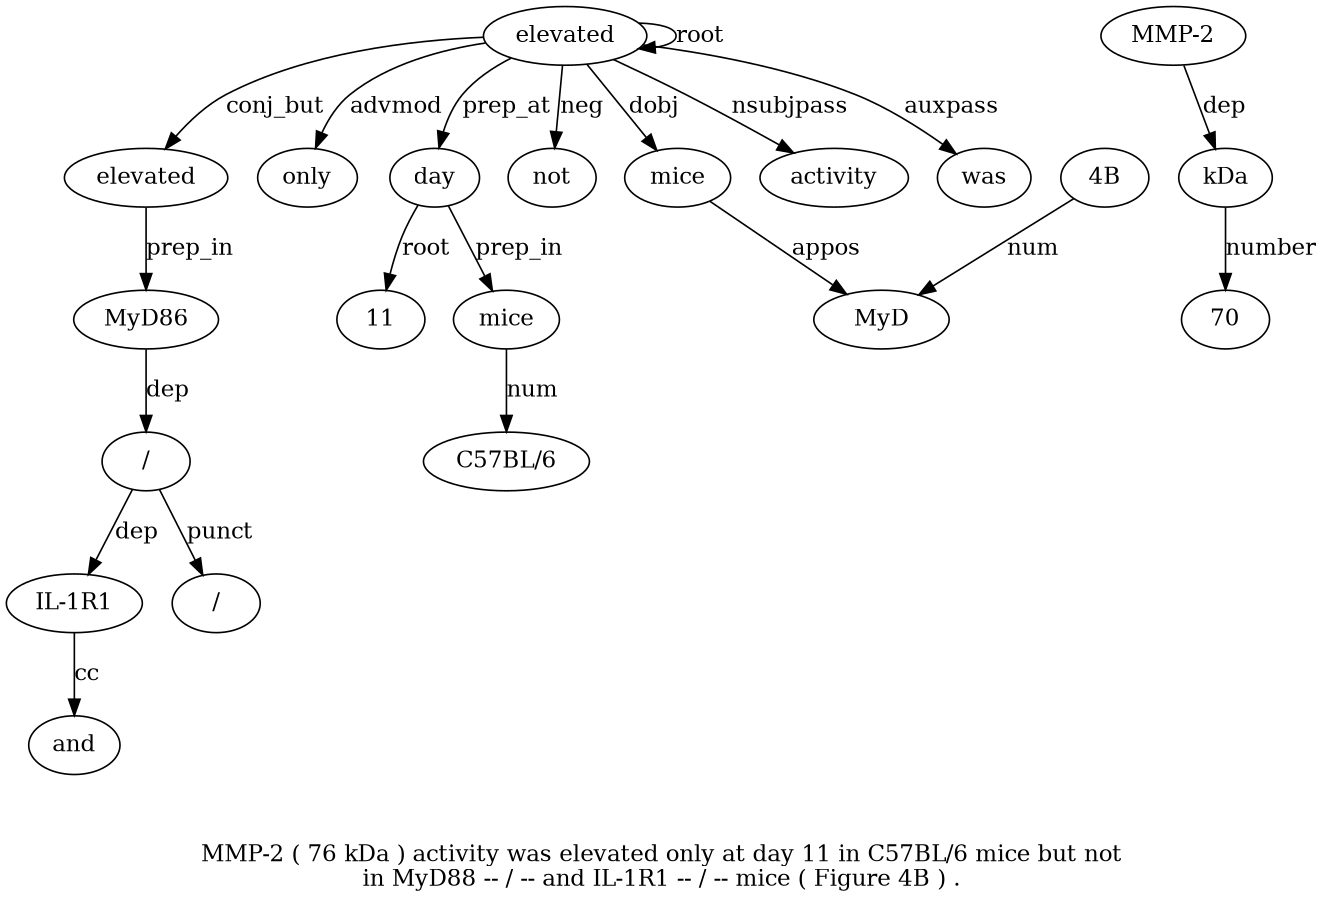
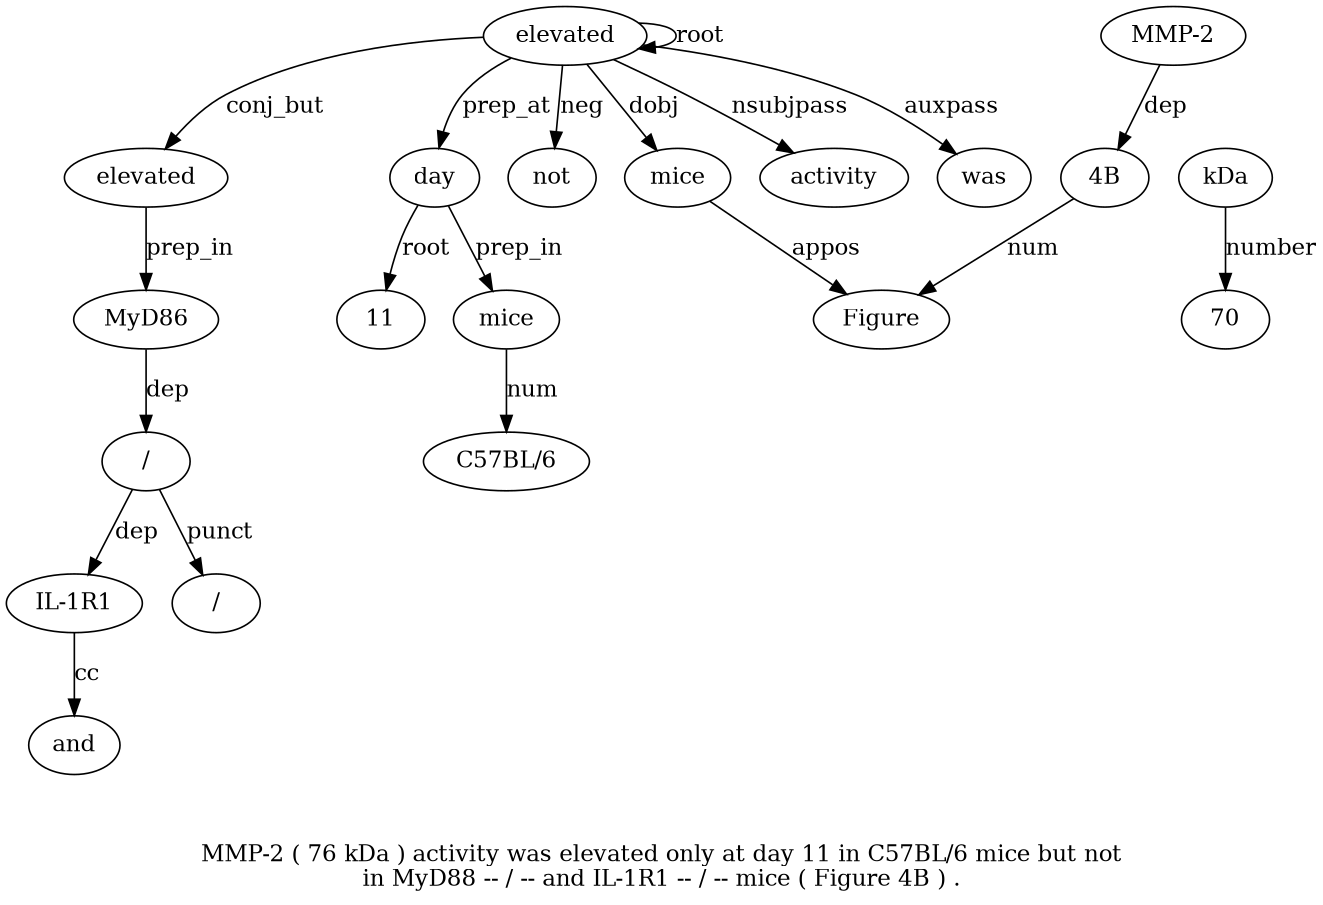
edge "MMP-2" -> "kDa": now "MMP-2" -> "4B"
node "only": removed
node "MyD": label "MyD" -> "Figure"
